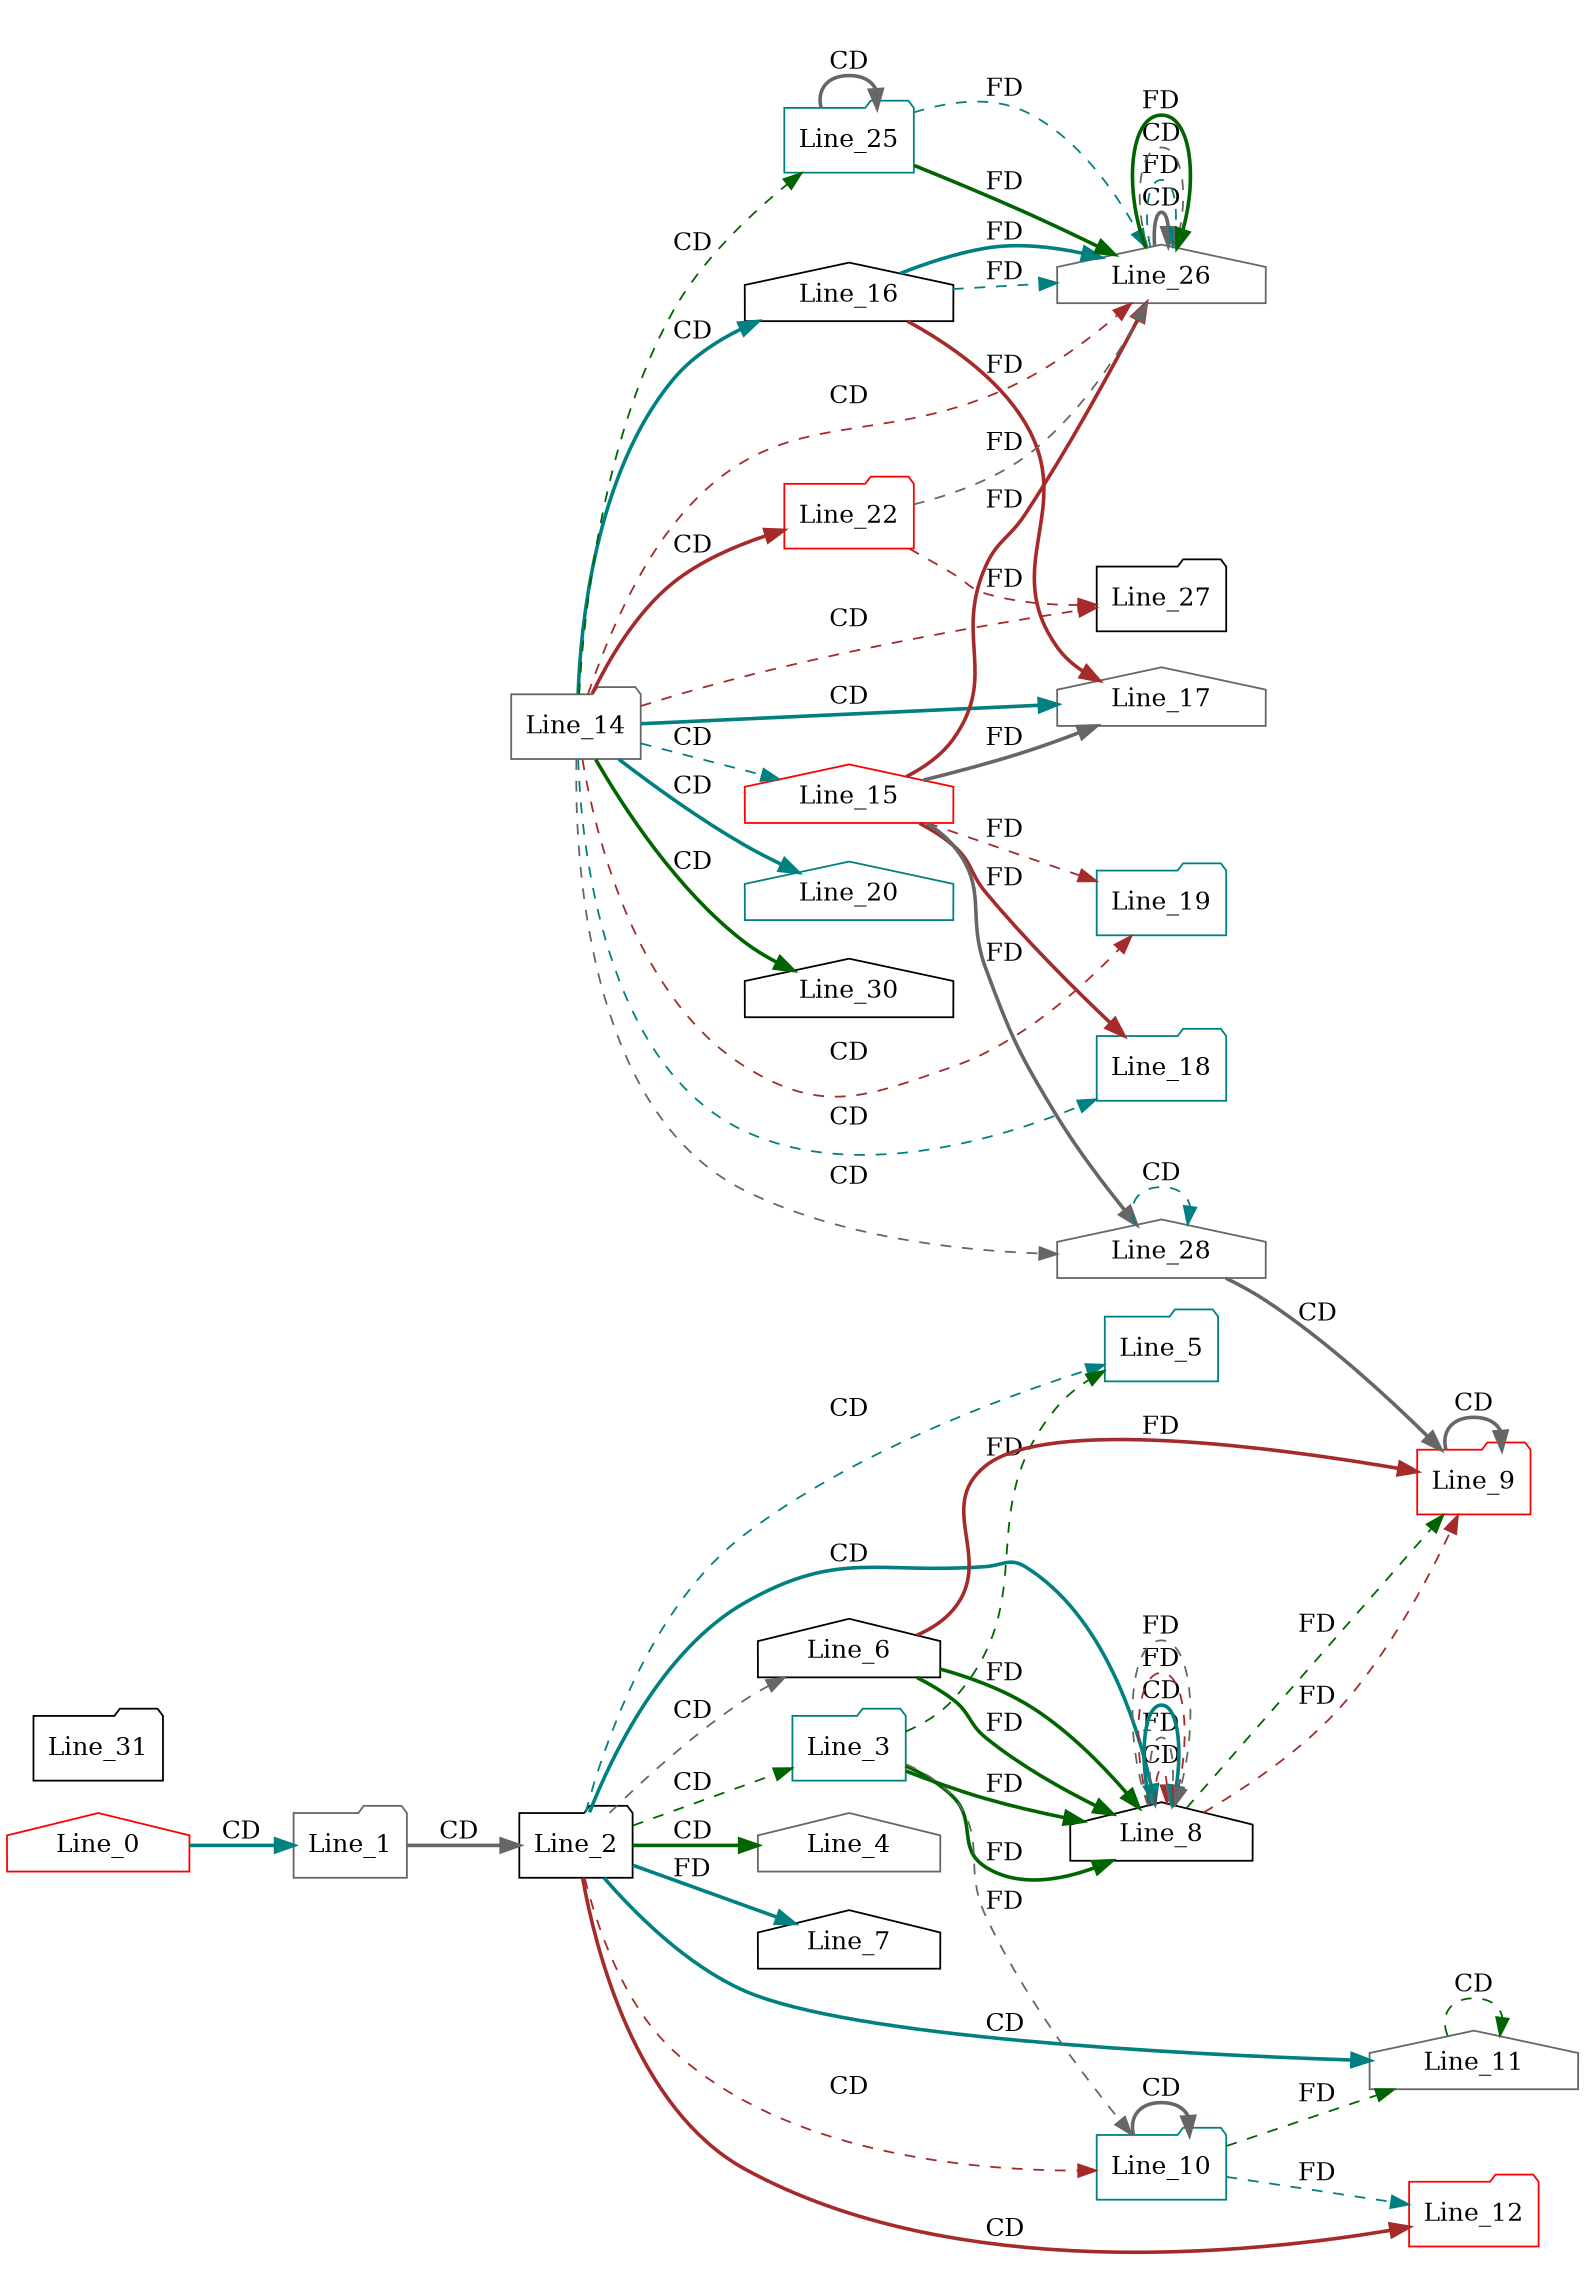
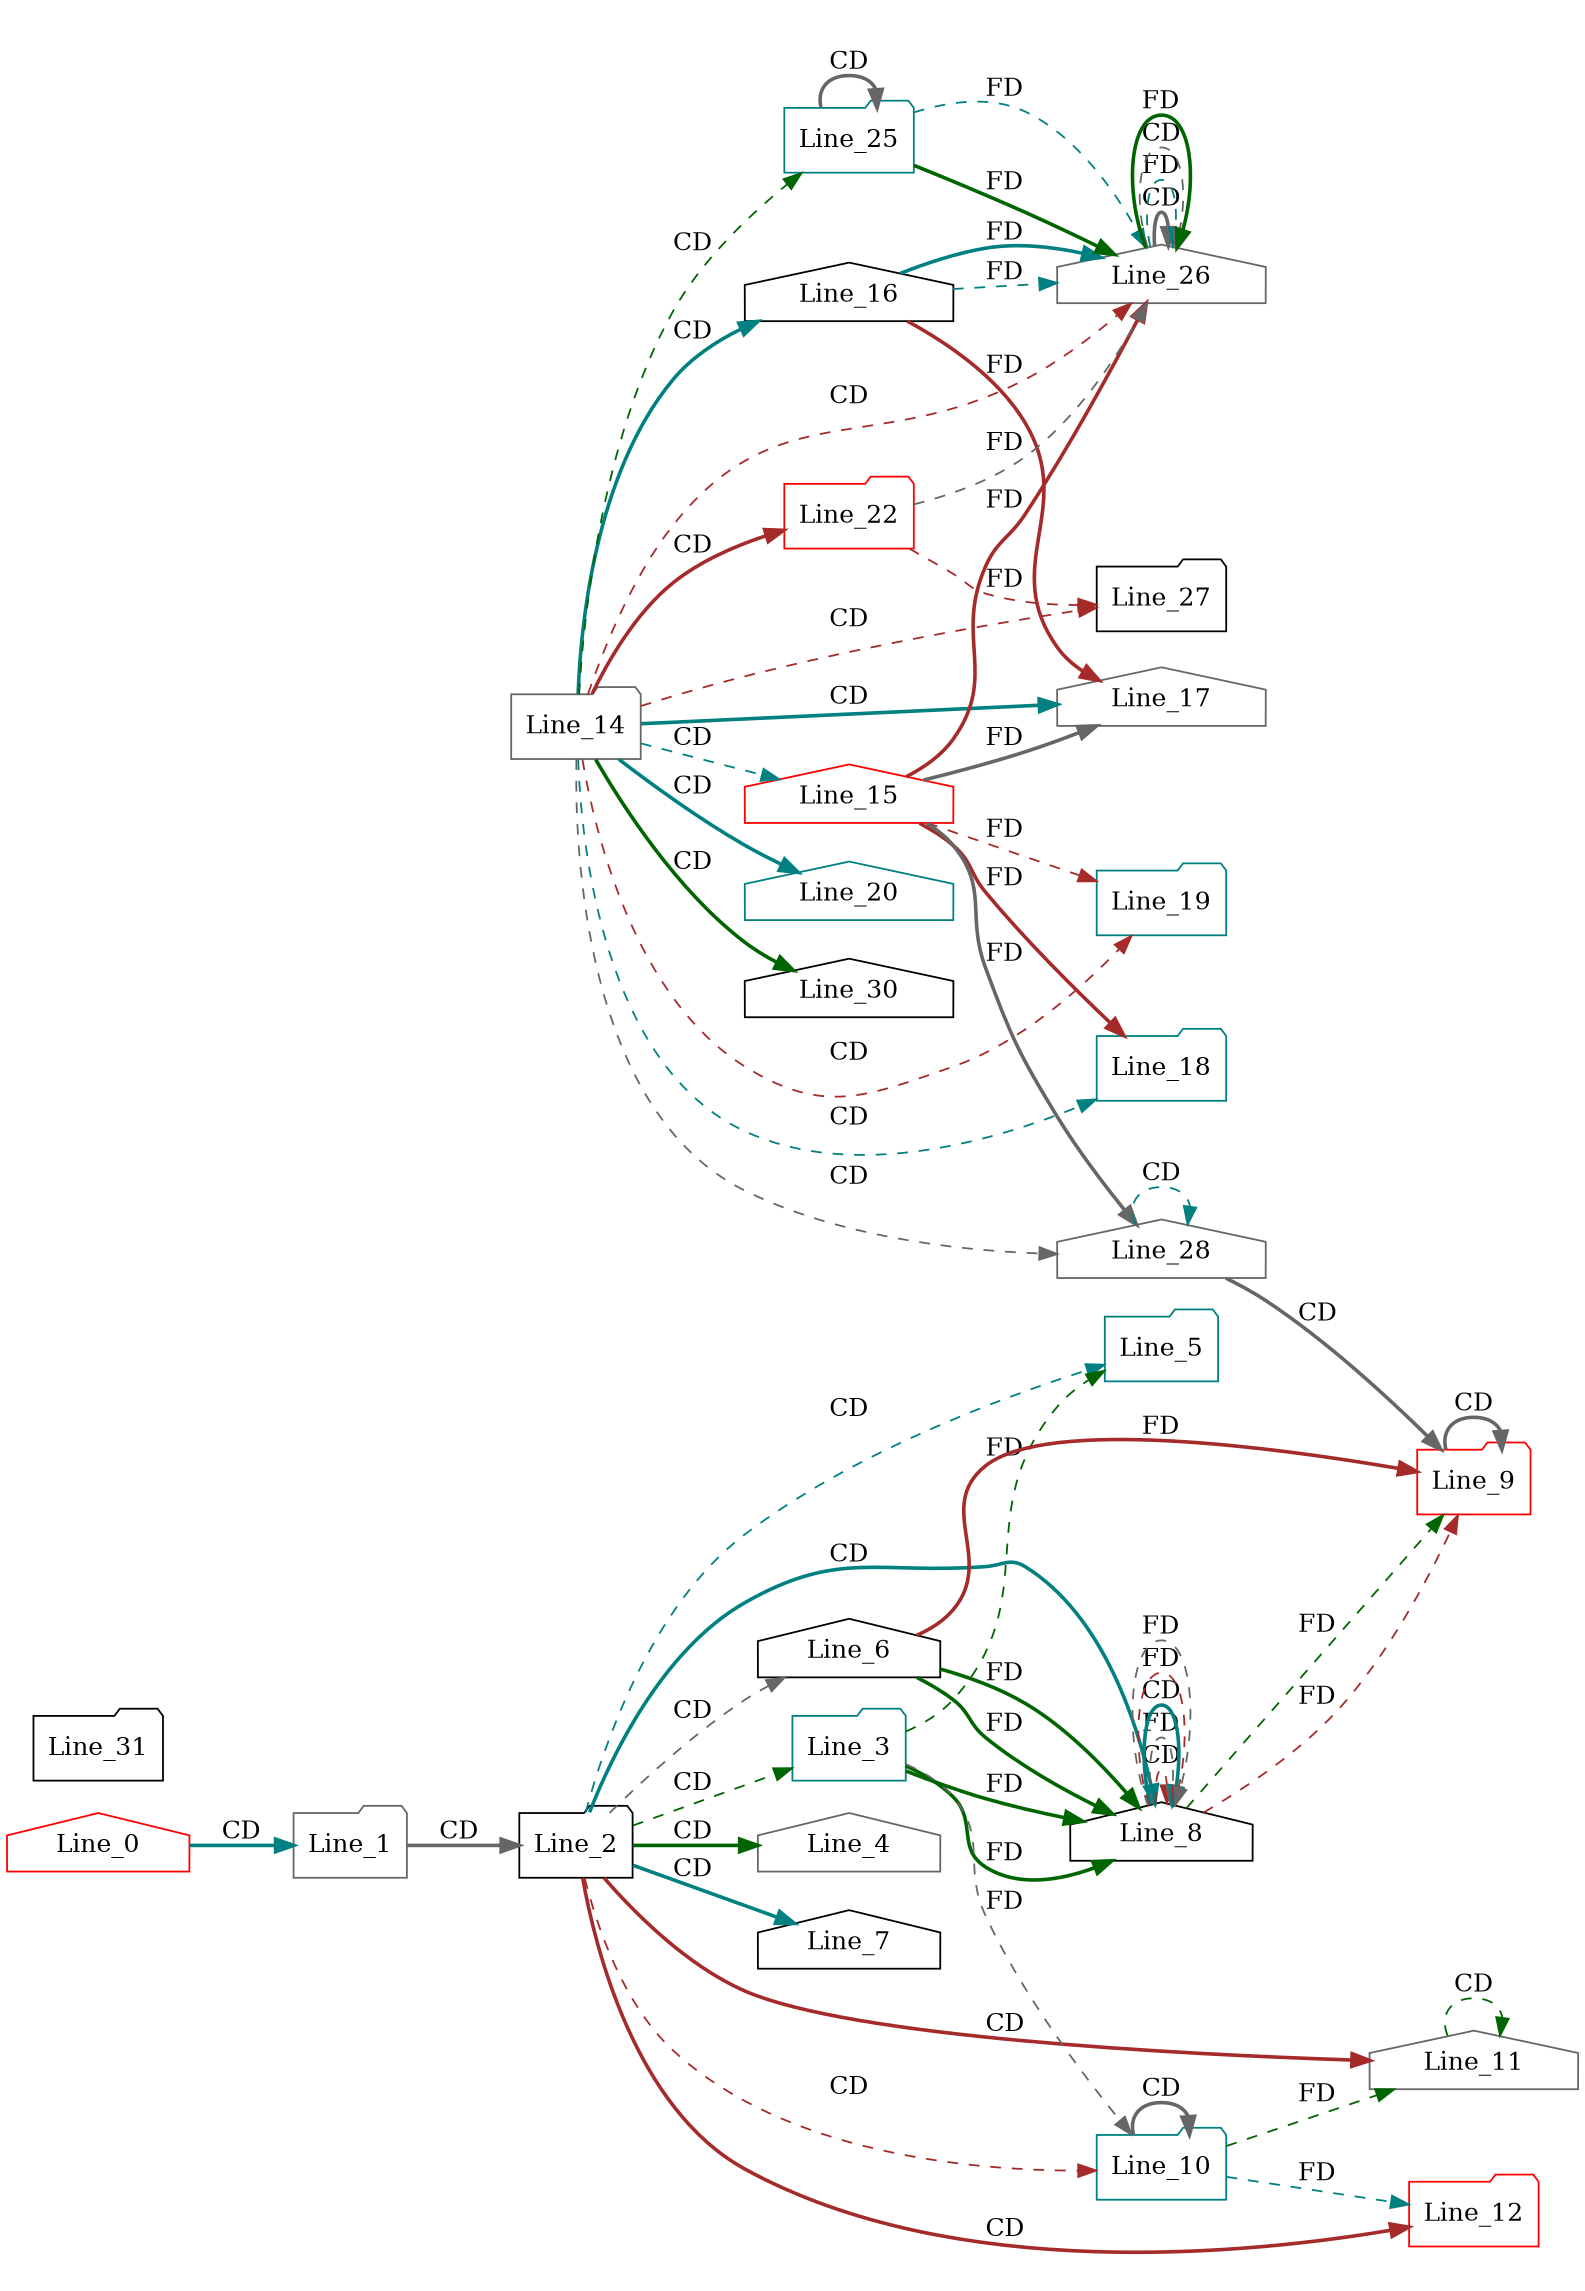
edge "Line_2" -> "Line_7": label "FD" -> "CD"
edge "Line_2" -> "Line_11": color teal -> brown
